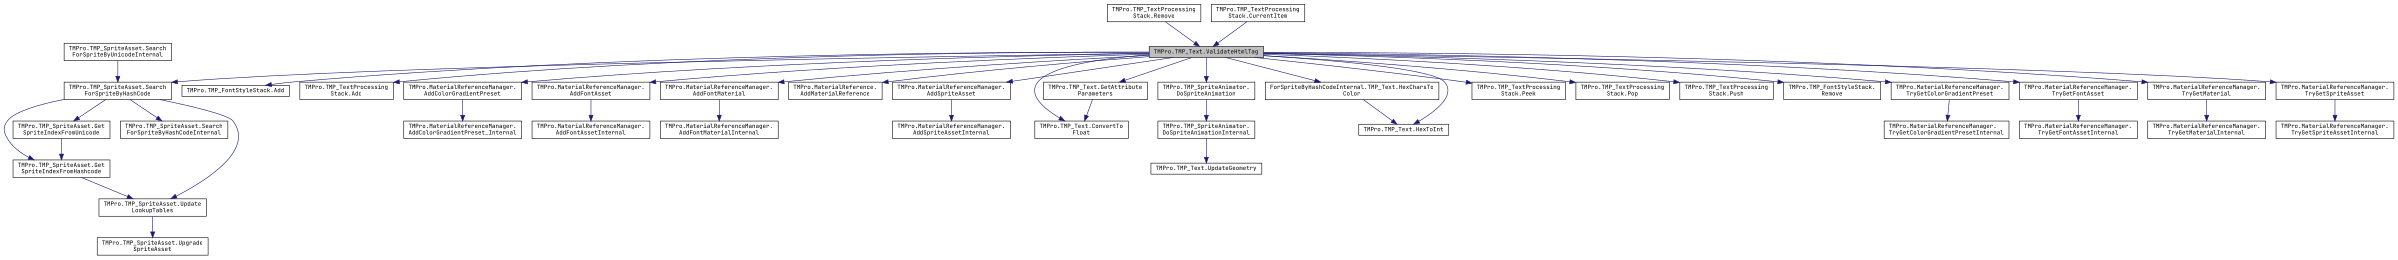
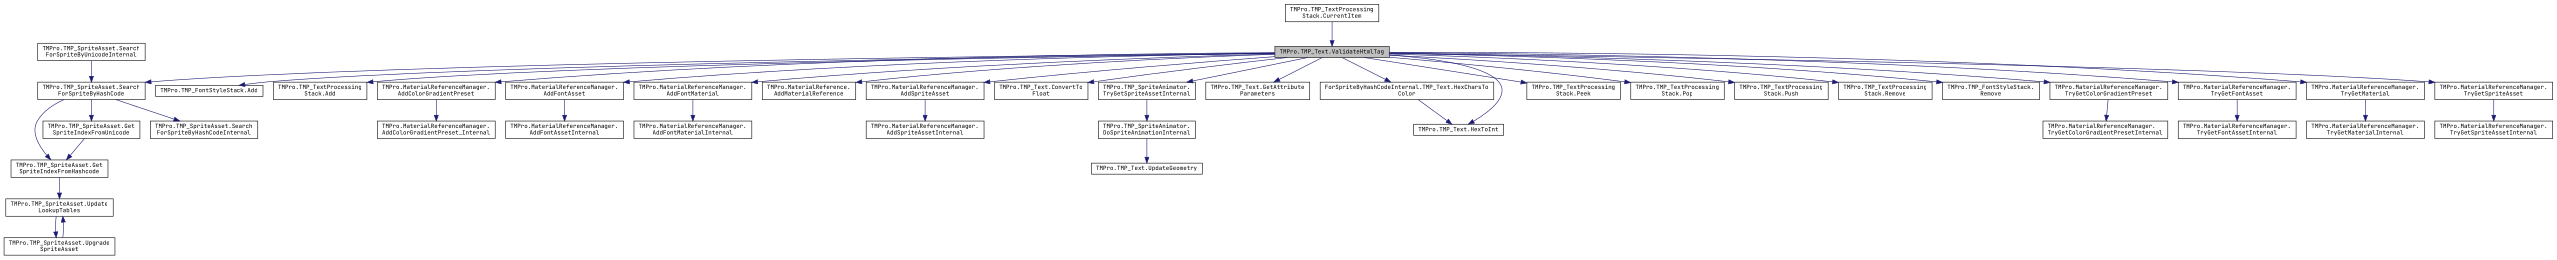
edge "TMPro.TMP_TextProcessing Stack.Remove" -> "TMPro.TMP_Text.ValidateHtmlTag": reversed
node "TMPro.TMP_SpriteAnimator. DoSpriteAnimation": label "TMPro.TMP_SpriteAnimator. DoSpriteAnimation" -> "TMPro.TMP_SpriteAnimator. TryGetSpriteAssetInternal"
edge "TMPro.TMP_Text.GetAttribute Parameters" -> "TMPro.TMP_Text.ConvertTo Float": removed
edge "TMPro.TMP_SpriteAsset.Search ForSpriteByHashCode" -> "TMPro.TMP_SpriteAsset.Update LookupTables": now "TMPro.TMP_SpriteAsset.Upgrade SpriteAsset" -> "TMPro.TMP_SpriteAsset.Update LookupTables"
